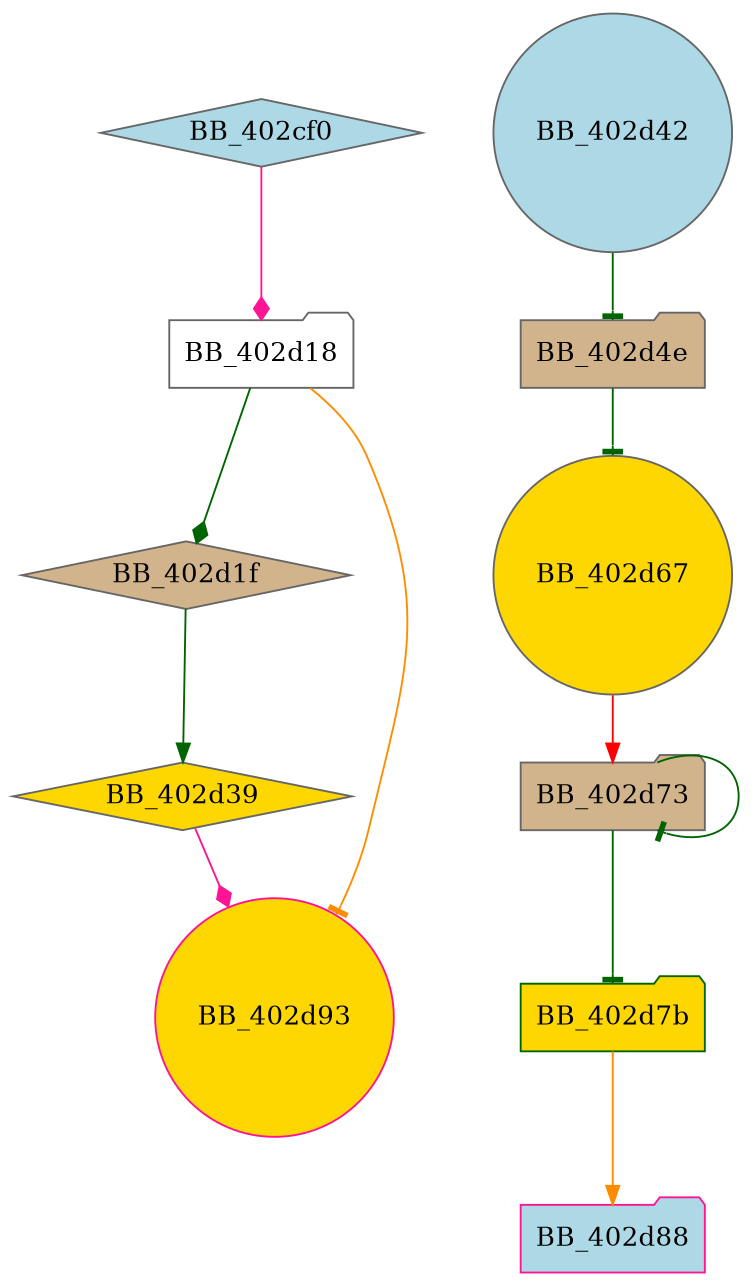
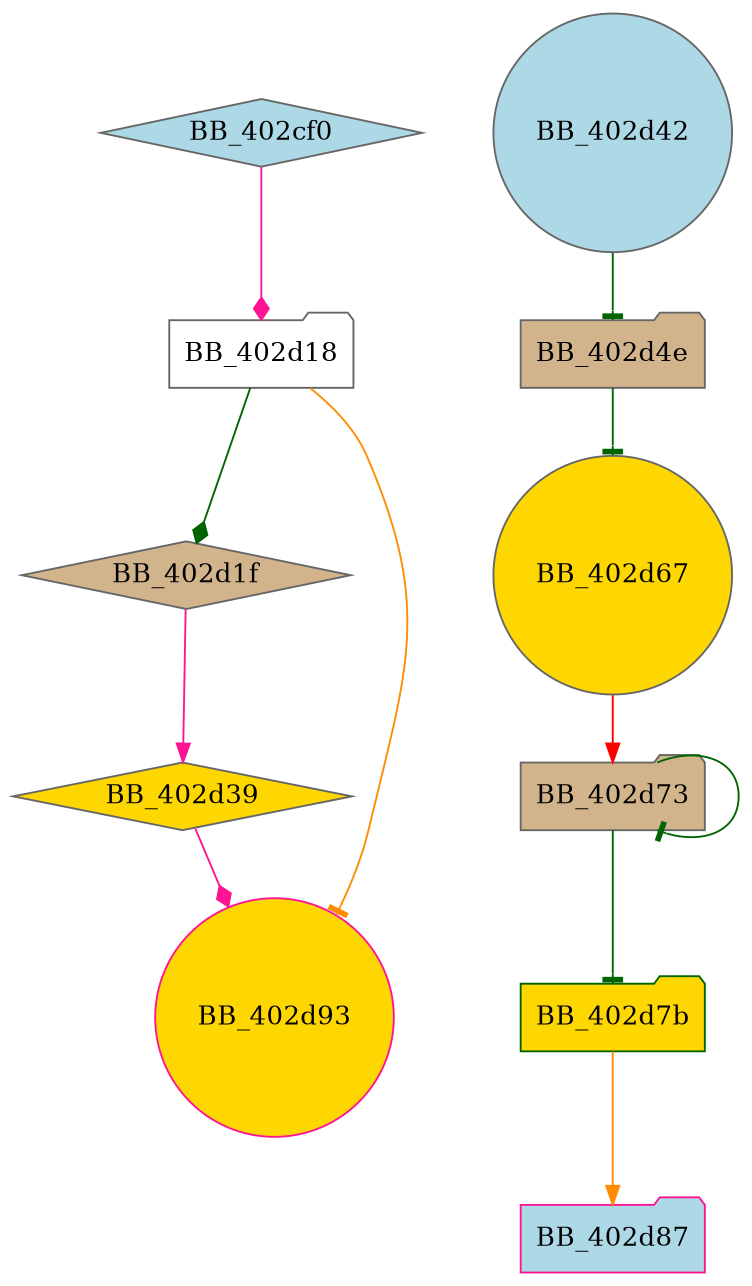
edge "BB_402d1f" -> "BB_402d39": color darkgreen -> deeppink
node "BB_402d88": label "BB_402d88" -> "BB_402d87"
